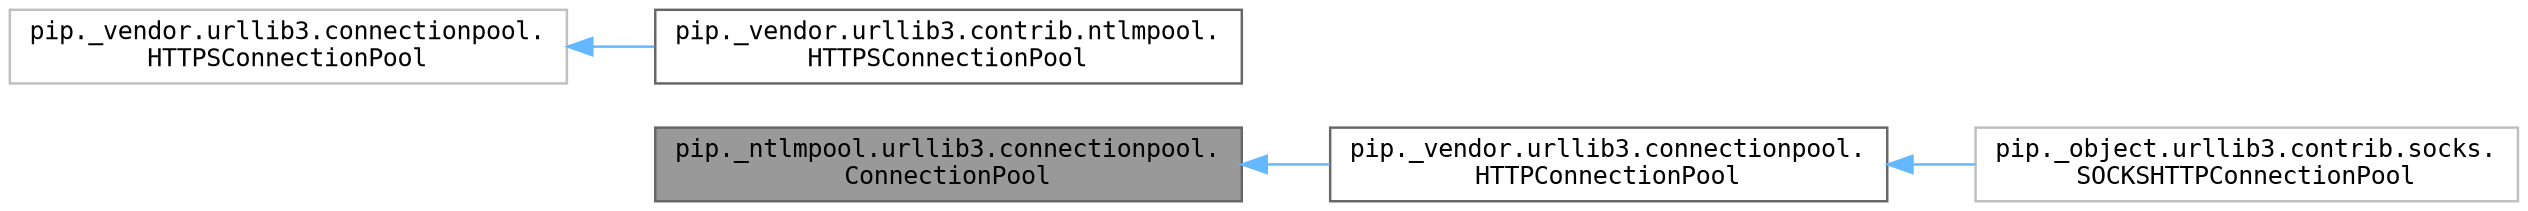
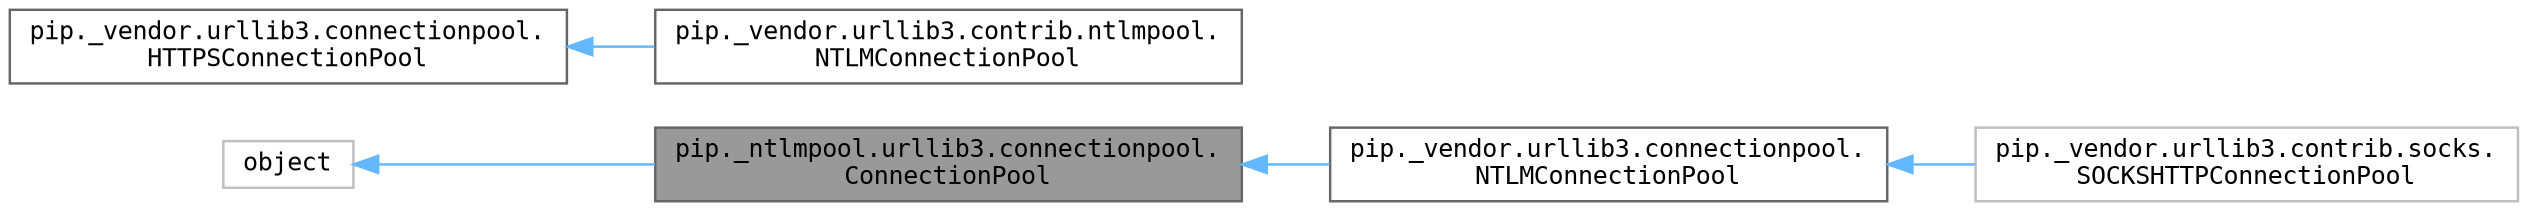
node "pip._vendor.urllib3.connectionpool. HTTPSConnectionPool": color grey75 -> gray40
node "pip._vendor.urllib3.contrib.ntlmpool. HTTPSConnectionPool": label "pip._vendor.urllib3.contrib.ntlmpool. HTTPSConnectionPool" -> "pip._vendor.urllib3.contrib.ntlmpool. NTLMConnectionPool"
node "object": added
node "pip._vendor.urllib3.connectionpool. HTTPConnectionPool": label "pip._vendor.urllib3.connectionpool. HTTPConnectionPool" -> "pip._vendor.urllib3.connectionpool. NTLMConnectionPool"
node "pip._object.urllib3.contrib.socks. SOCKSHTTPConnectionPool": label "pip._object.urllib3.contrib.socks. SOCKSHTTPConnectionPool" -> "pip._vendor.urllib3.contrib.socks. SOCKSHTTPConnectionPool"
